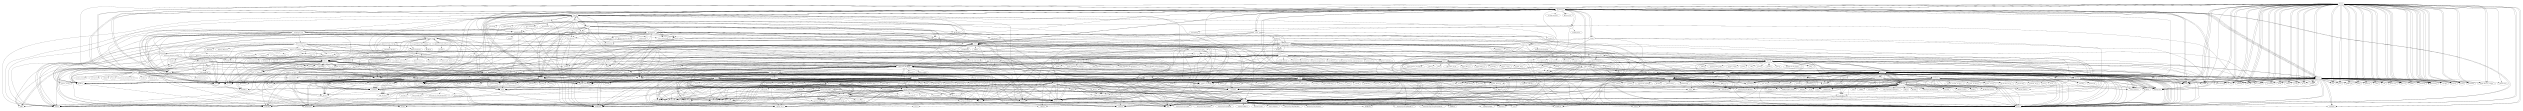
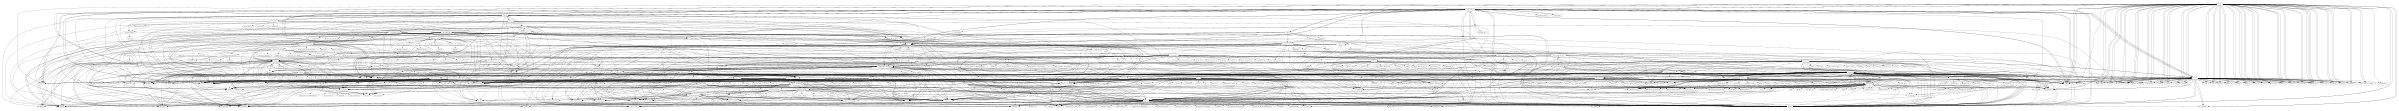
node "mkdocs_material_extensions": added
